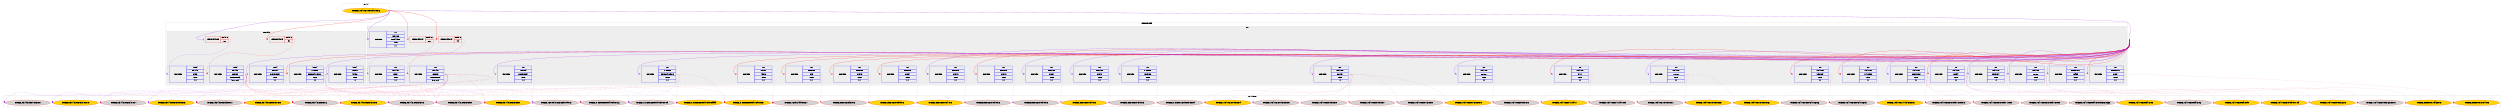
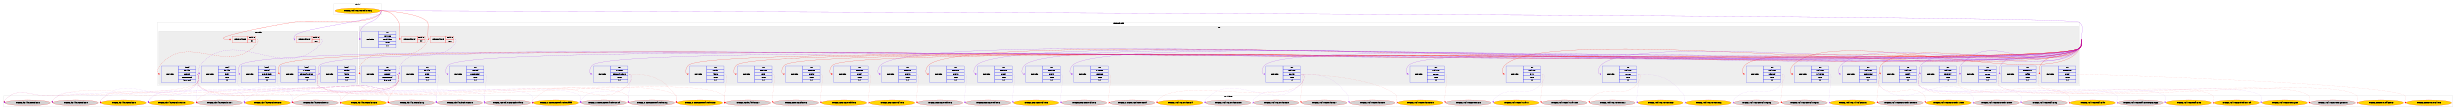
node "portage://dev-libs/acct-3.1.6": label "portage://dev-libs/acct-3.1.6" -> "portage://dev-libs/openssl-3.1.6"
node "portage://dev-libs/openssl-3.2.1-r2": removed
node "portage://mail-mta/opensmtpd-7.4.0_p1": fillcolor lightgrey -> gold
